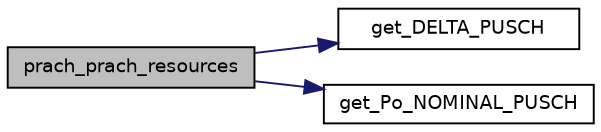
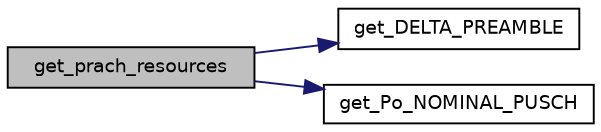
node "get_DELTA_PUSCH": label "get_DELTA_PUSCH" -> "get_DELTA_PREAMBLE"
node "prach_prach_resources": label "prach_prach_resources" -> "get_prach_resources"
